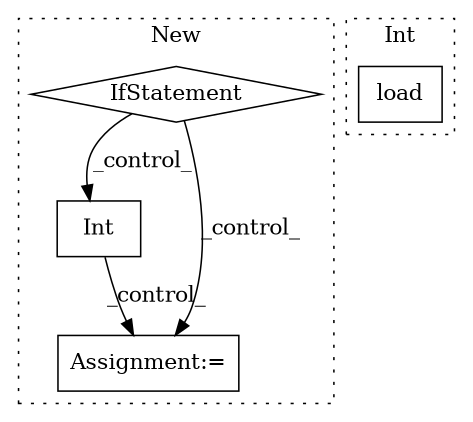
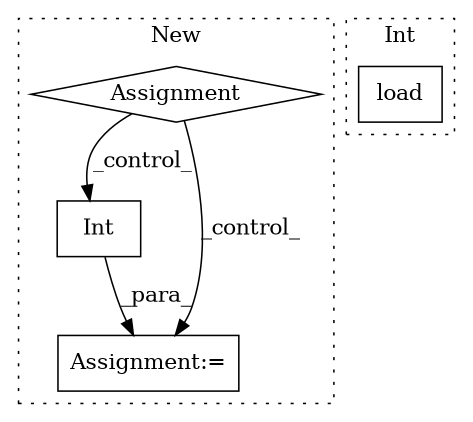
node "IfStatement": label "IfStatement" -> "Assignment"
edge "Int" -> "Assignment:=": label "_control_" -> "_para_"
